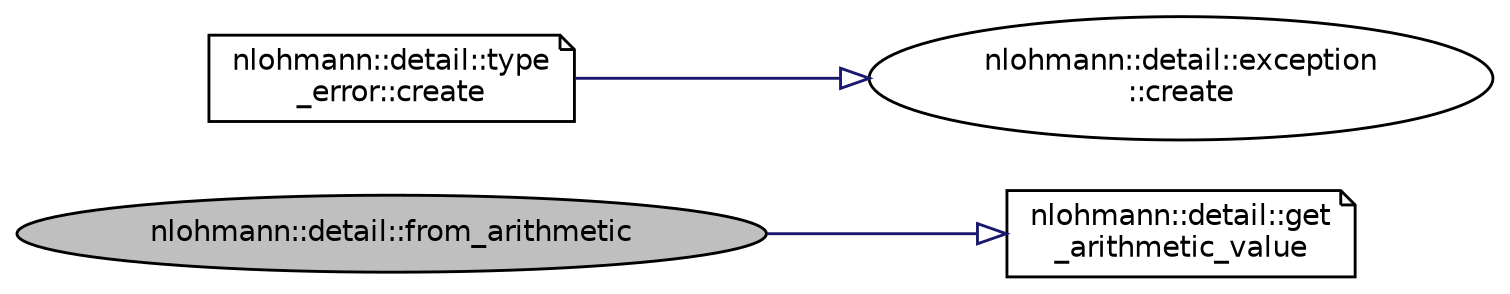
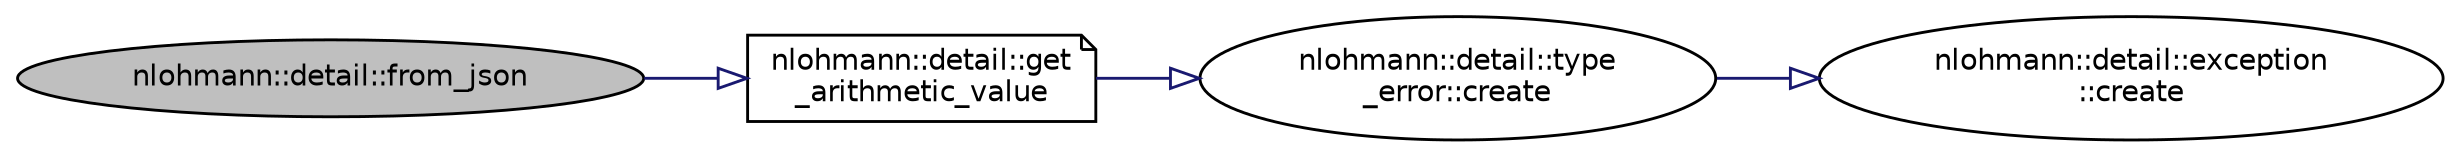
node "nlohmann::detail::type _error::create": shape note -> ellipse
edge "nlohmann::detail::get _arithmetic_value" -> "nlohmann::detail::type _error::create": added
node "nlohmann::detail::from_arithmetic": label "nlohmann::detail::from_arithmetic" -> "nlohmann::detail::from_json"
